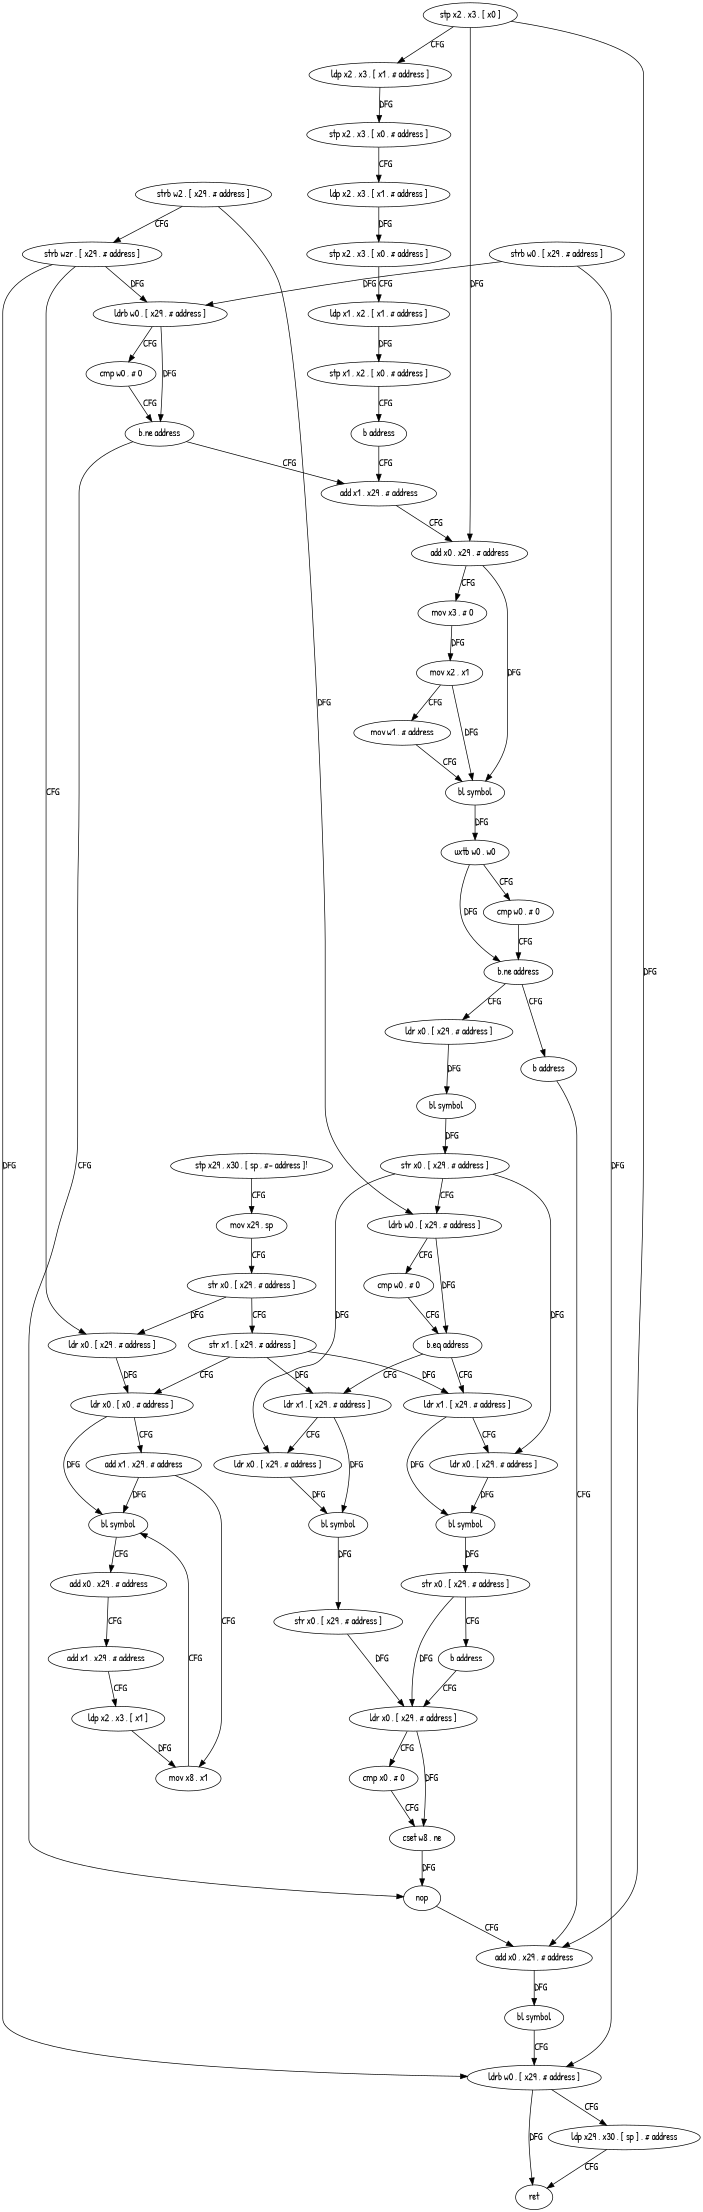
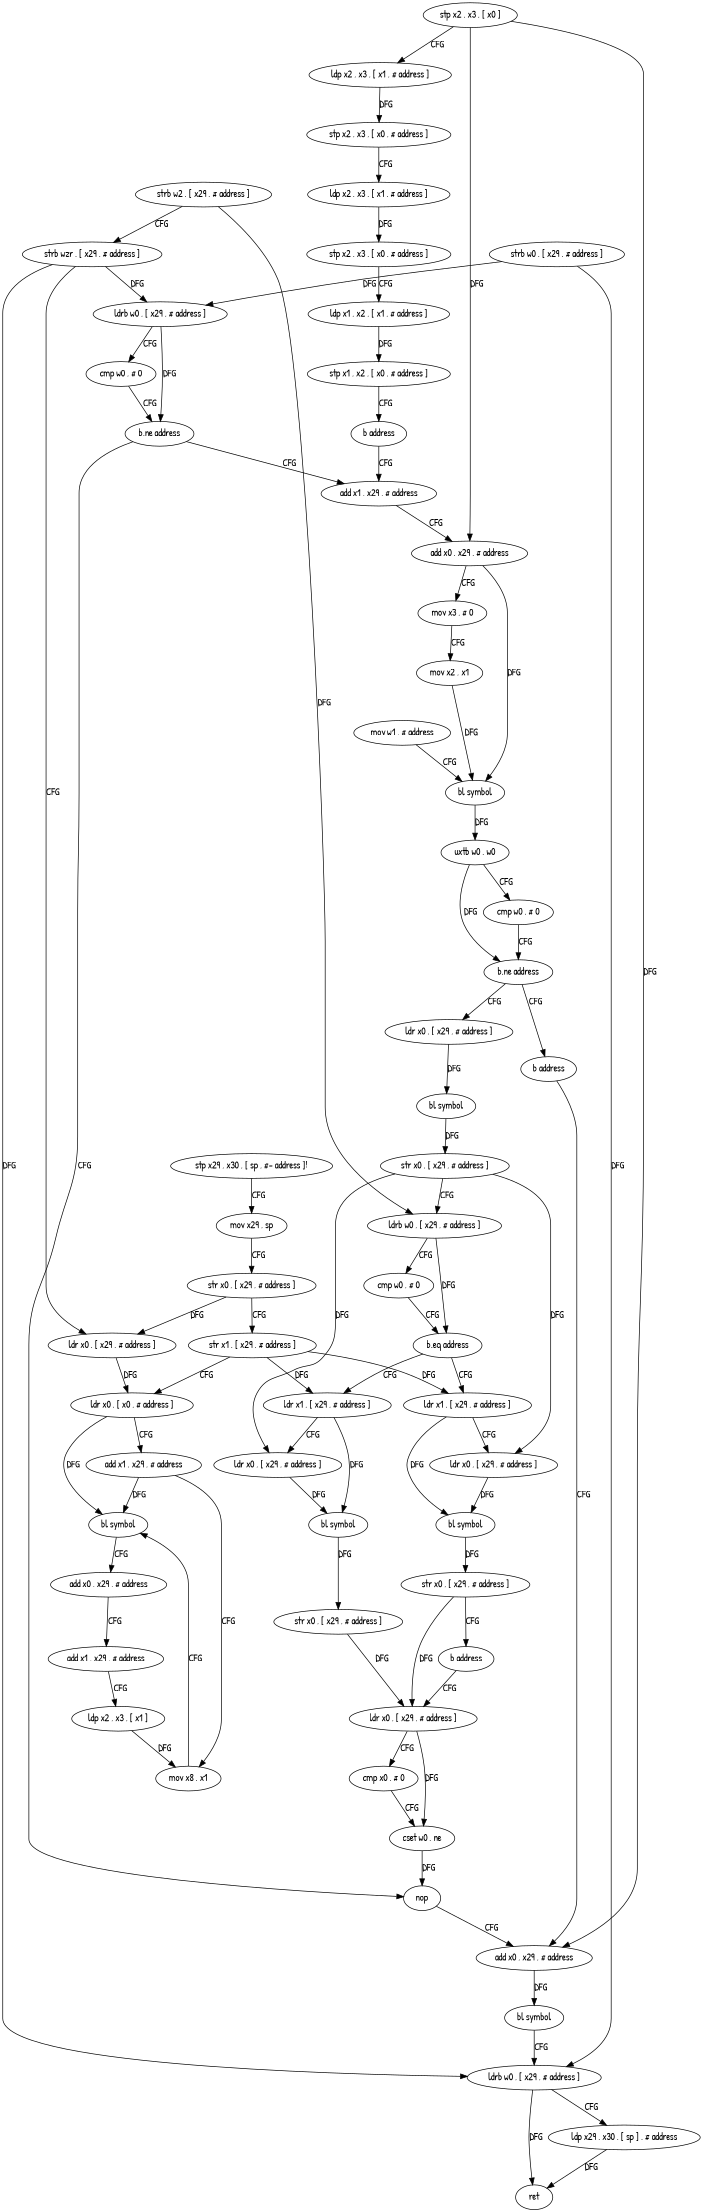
edge "mov x3 , # 0" -> "mov x2 , x1": label "DFG" -> "CFG"
edge "mov x2 , x1" -> "mov w1 , # address": removed, label "CFG"
node "cset w8 , ne": label "cset w8 , ne" -> "cset w0 , ne"
edge "ldp x29 , x30 , [ sp ] , # address" -> "ret": label "CFG" -> "DFG"
